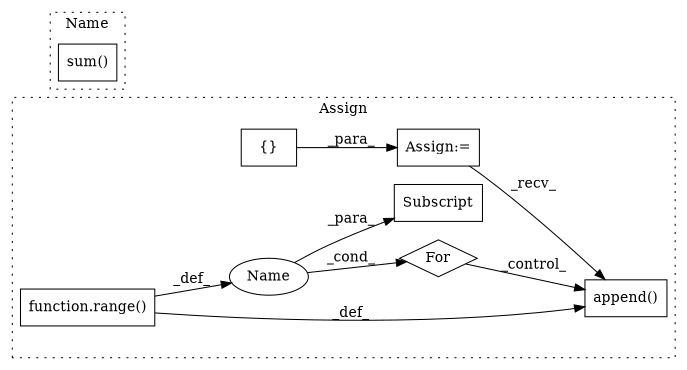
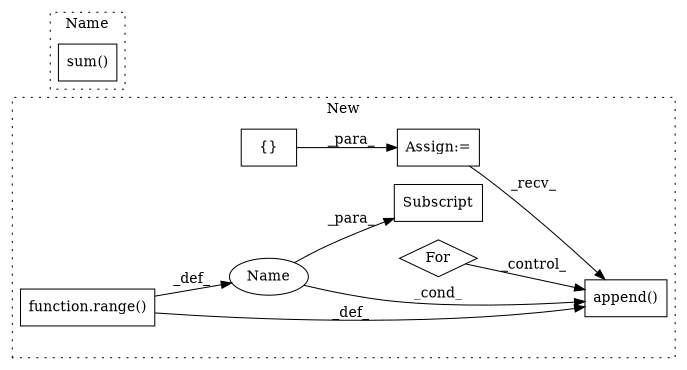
cluster "Assign": label "Assign" -> "New"
edge "Name" -> "For": now "Name" -> "append()"
